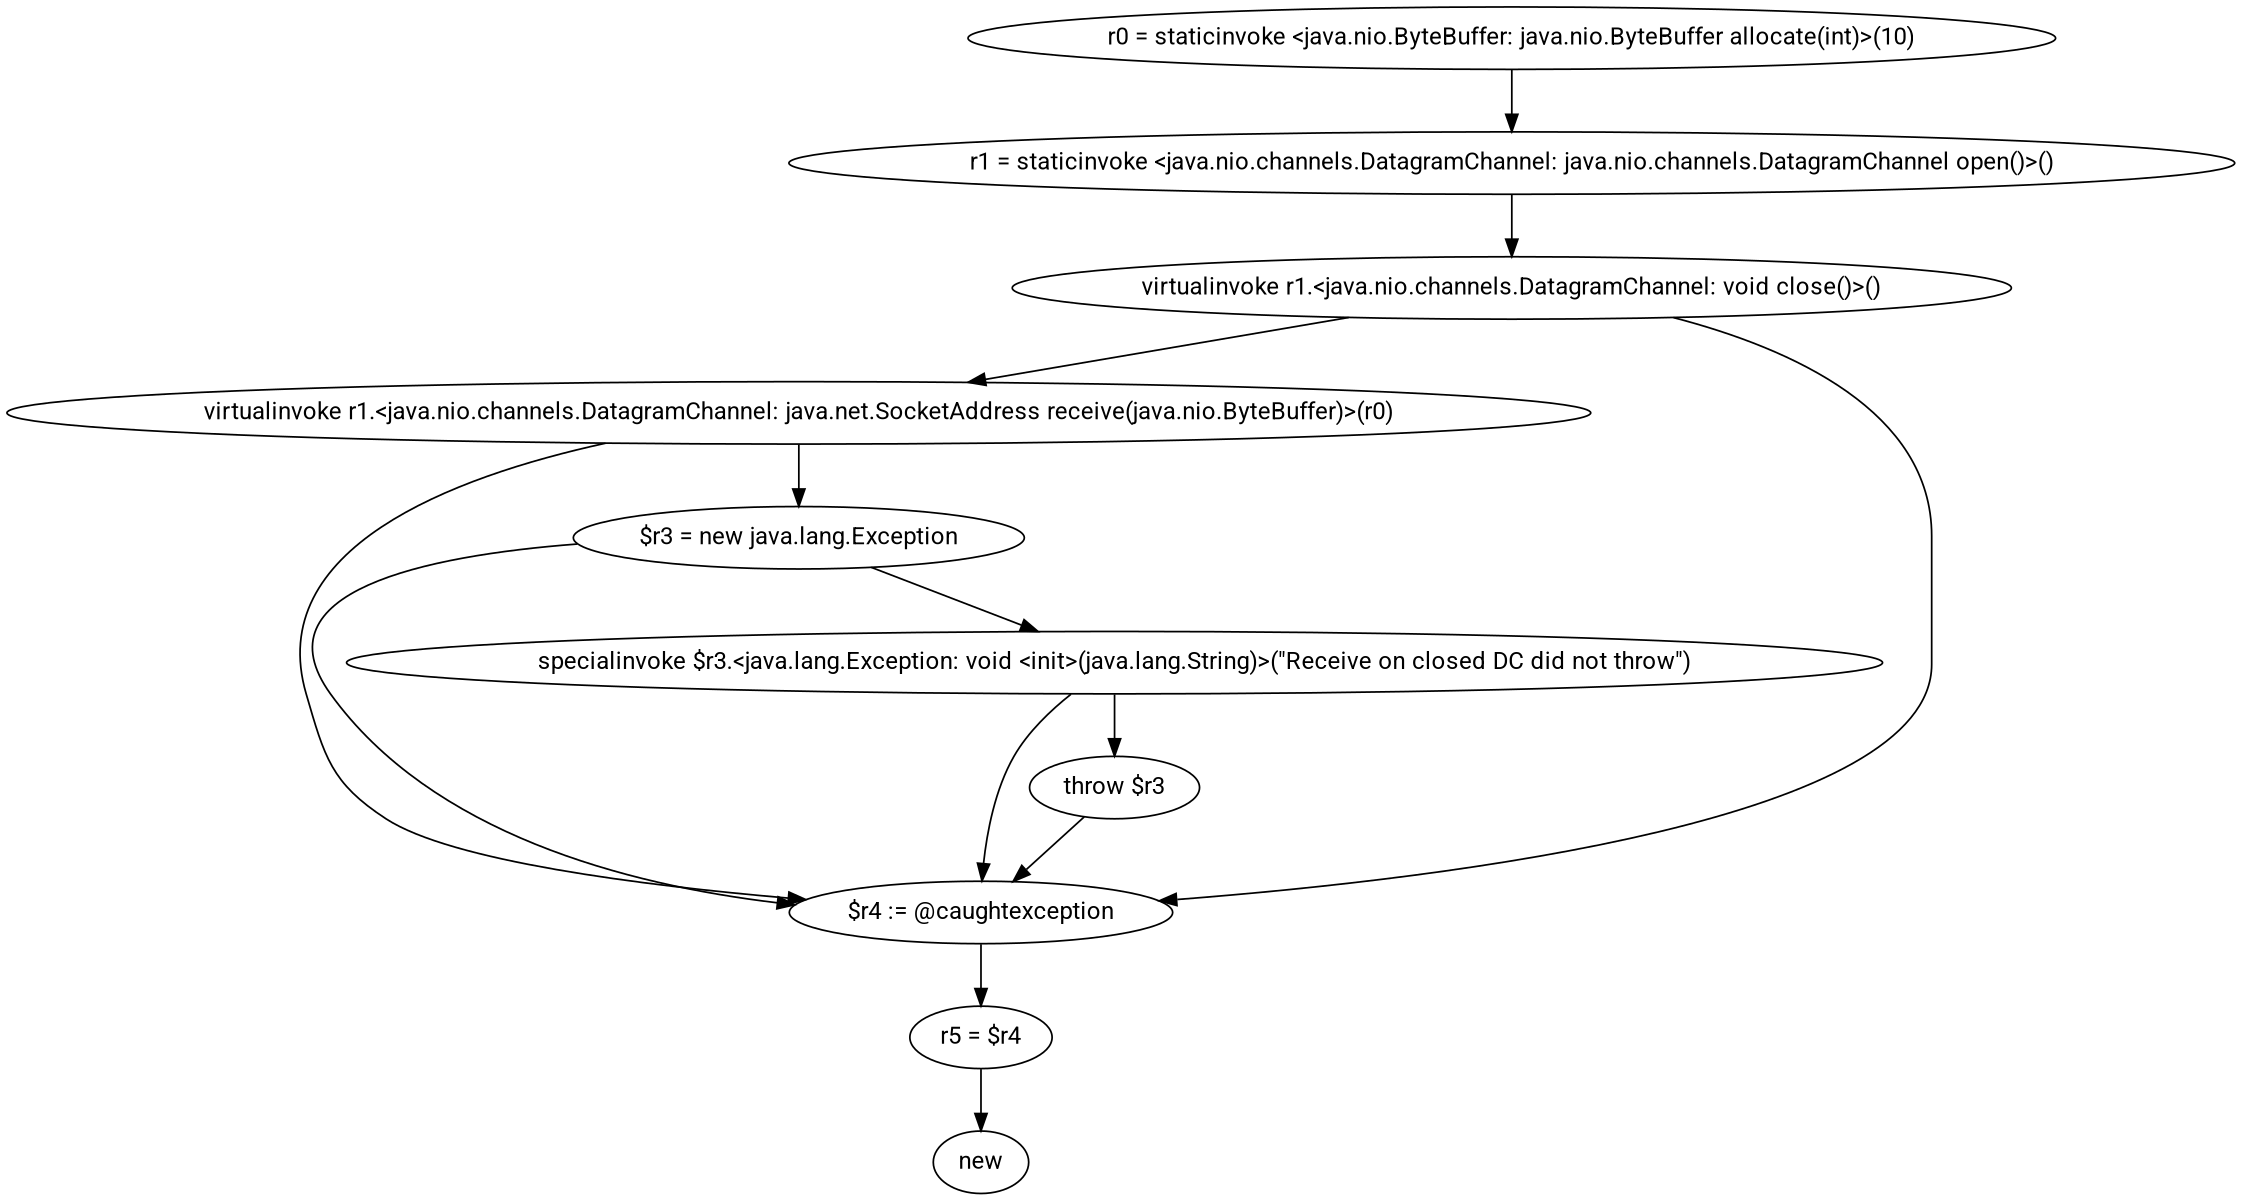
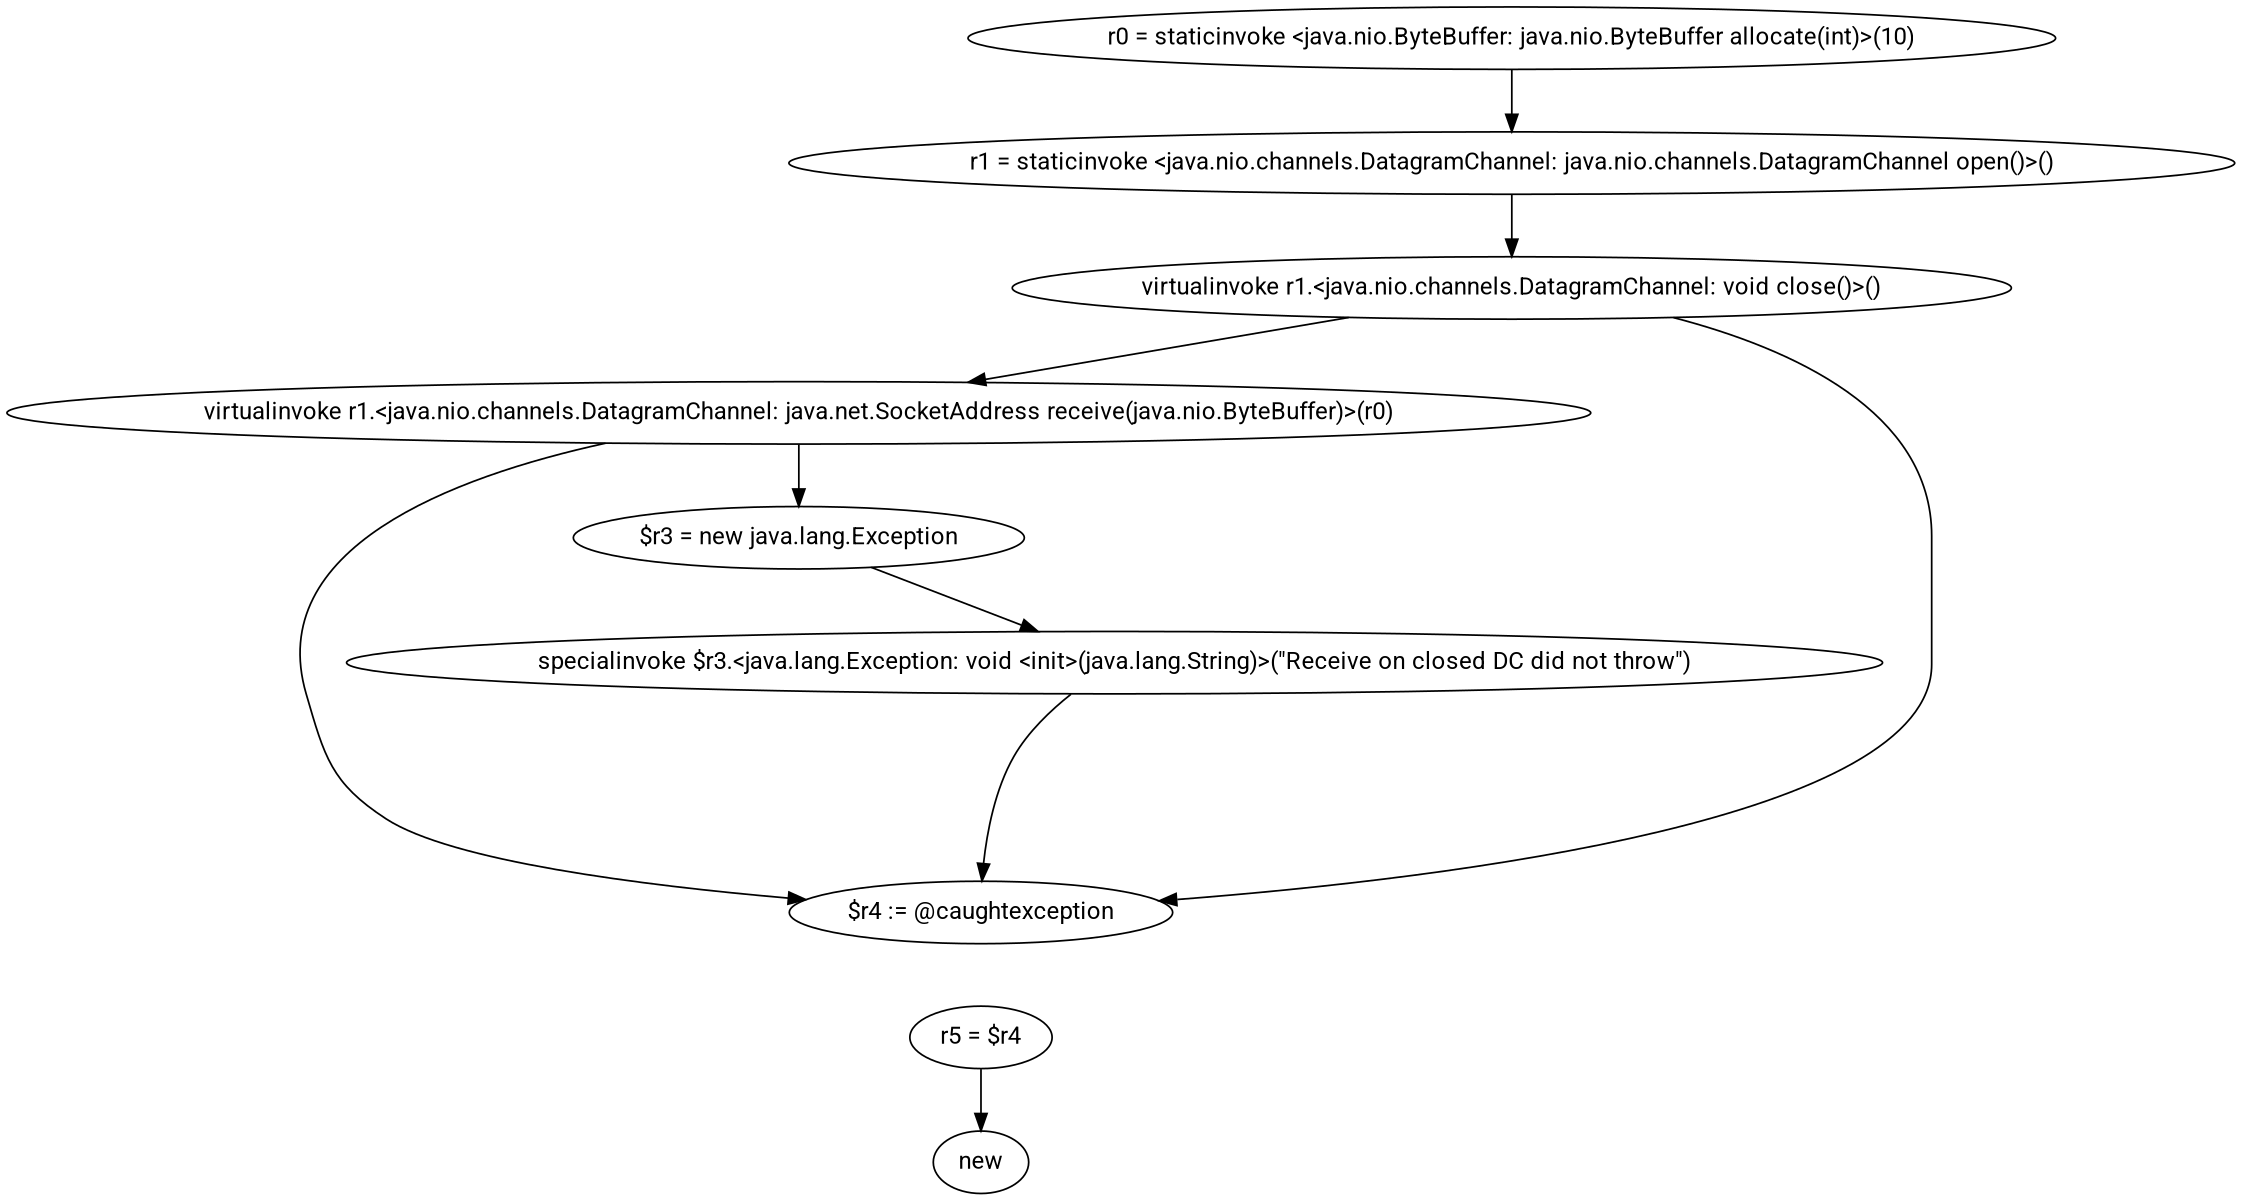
edge "$r3 = new java.lang.Exception" -> "$r4 := @caughtexception": removed
node "throw $r3": removed
edge "$r4 := @caughtexception" -> "r5 = $r4": removed
